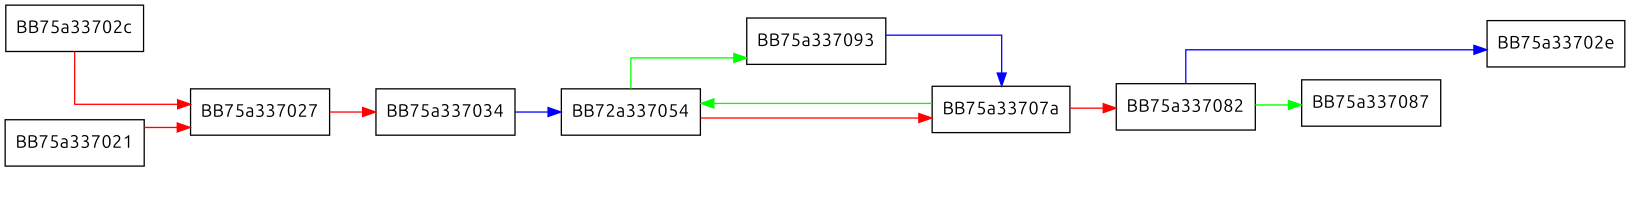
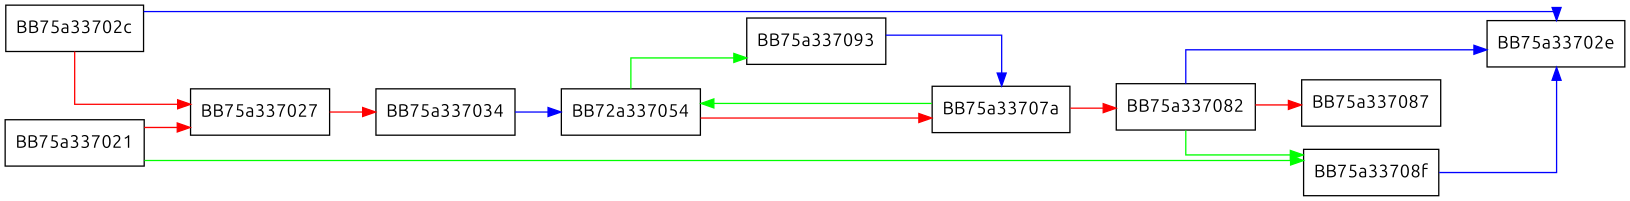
edge "BB75a33702c" -> "BB75a33702e": added
edge "BB75a337082" -> "BB75a337087": color green -> red
node "BB75a33708f": added
